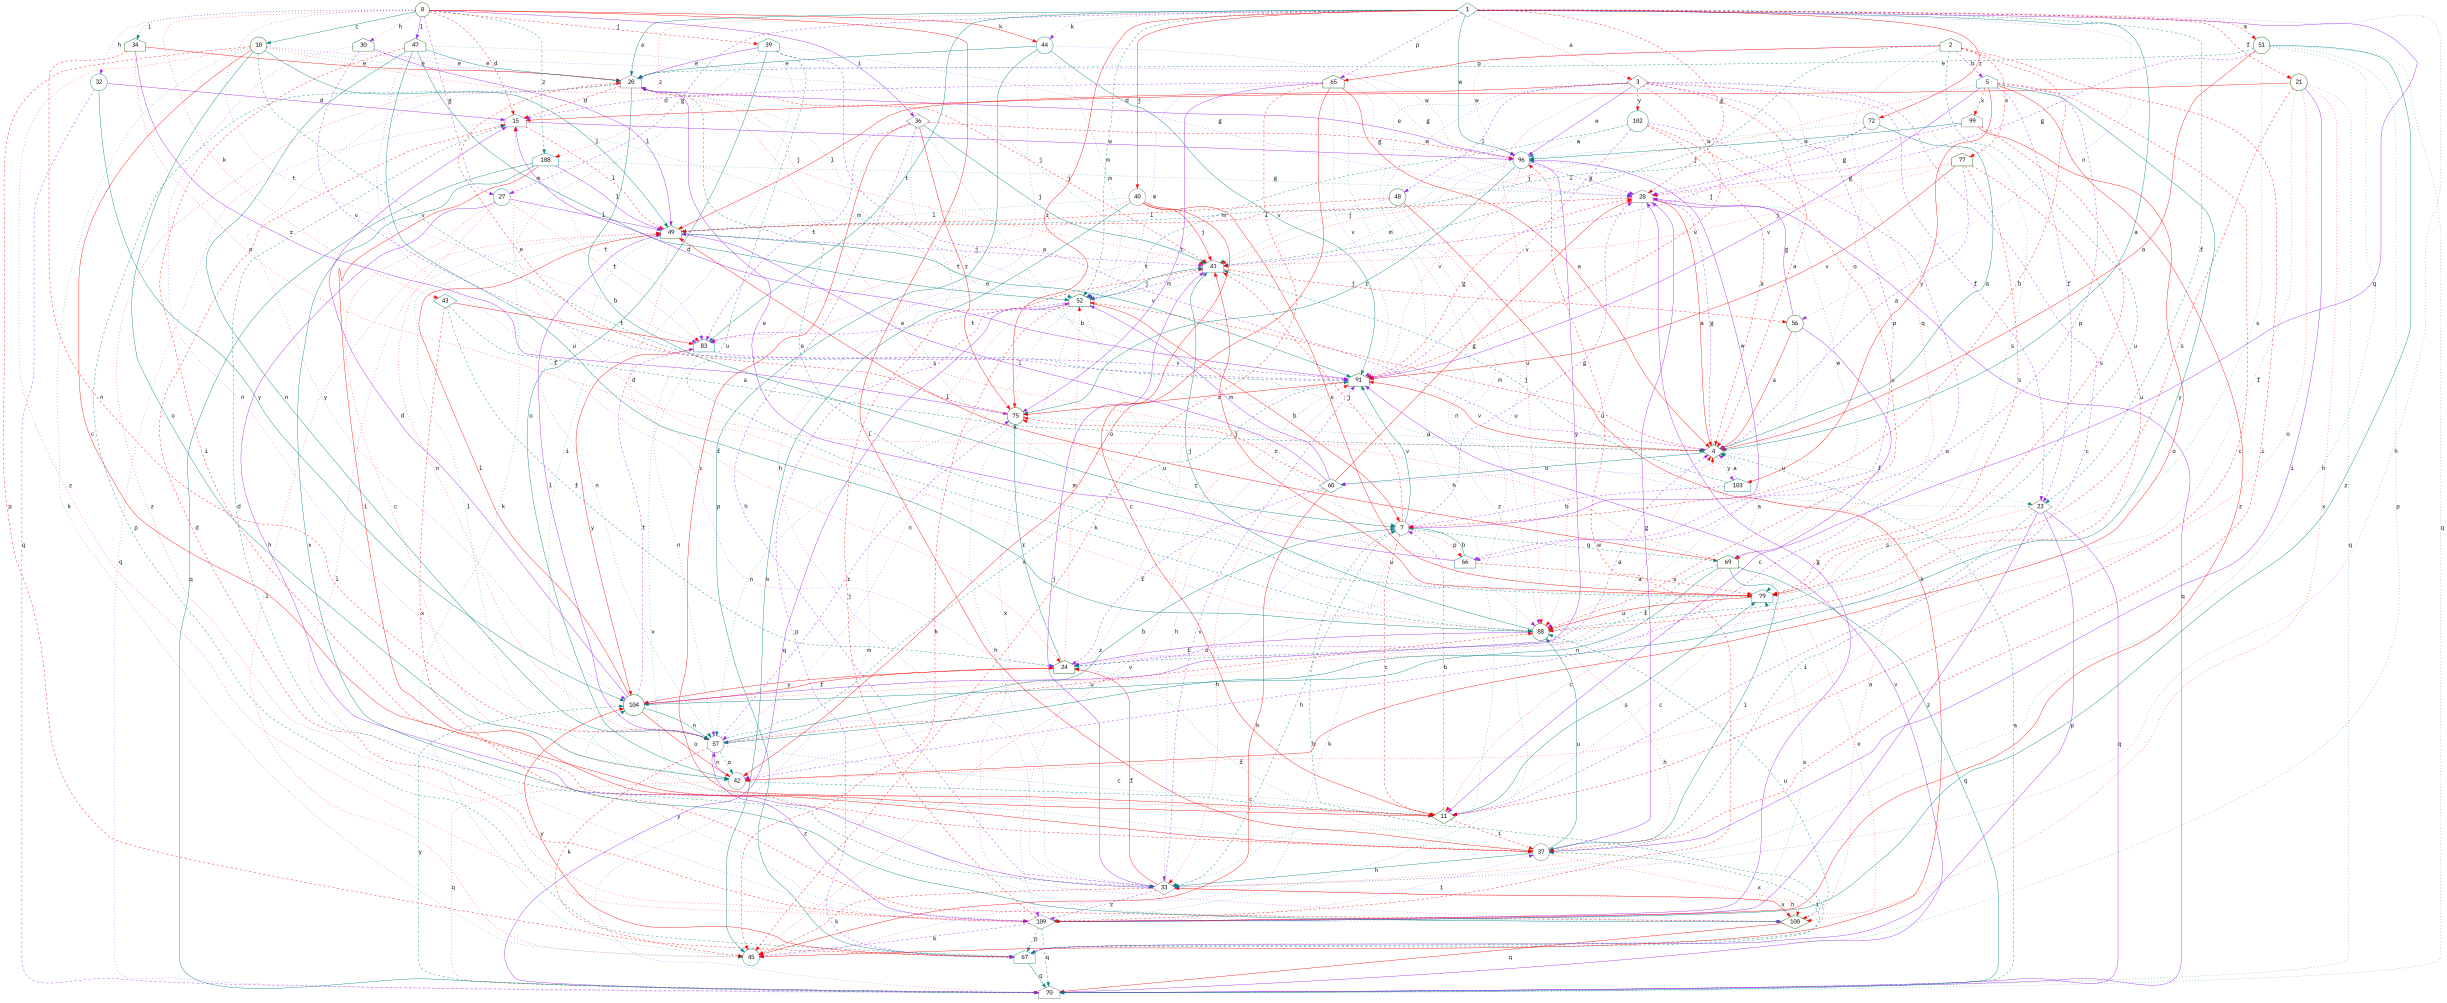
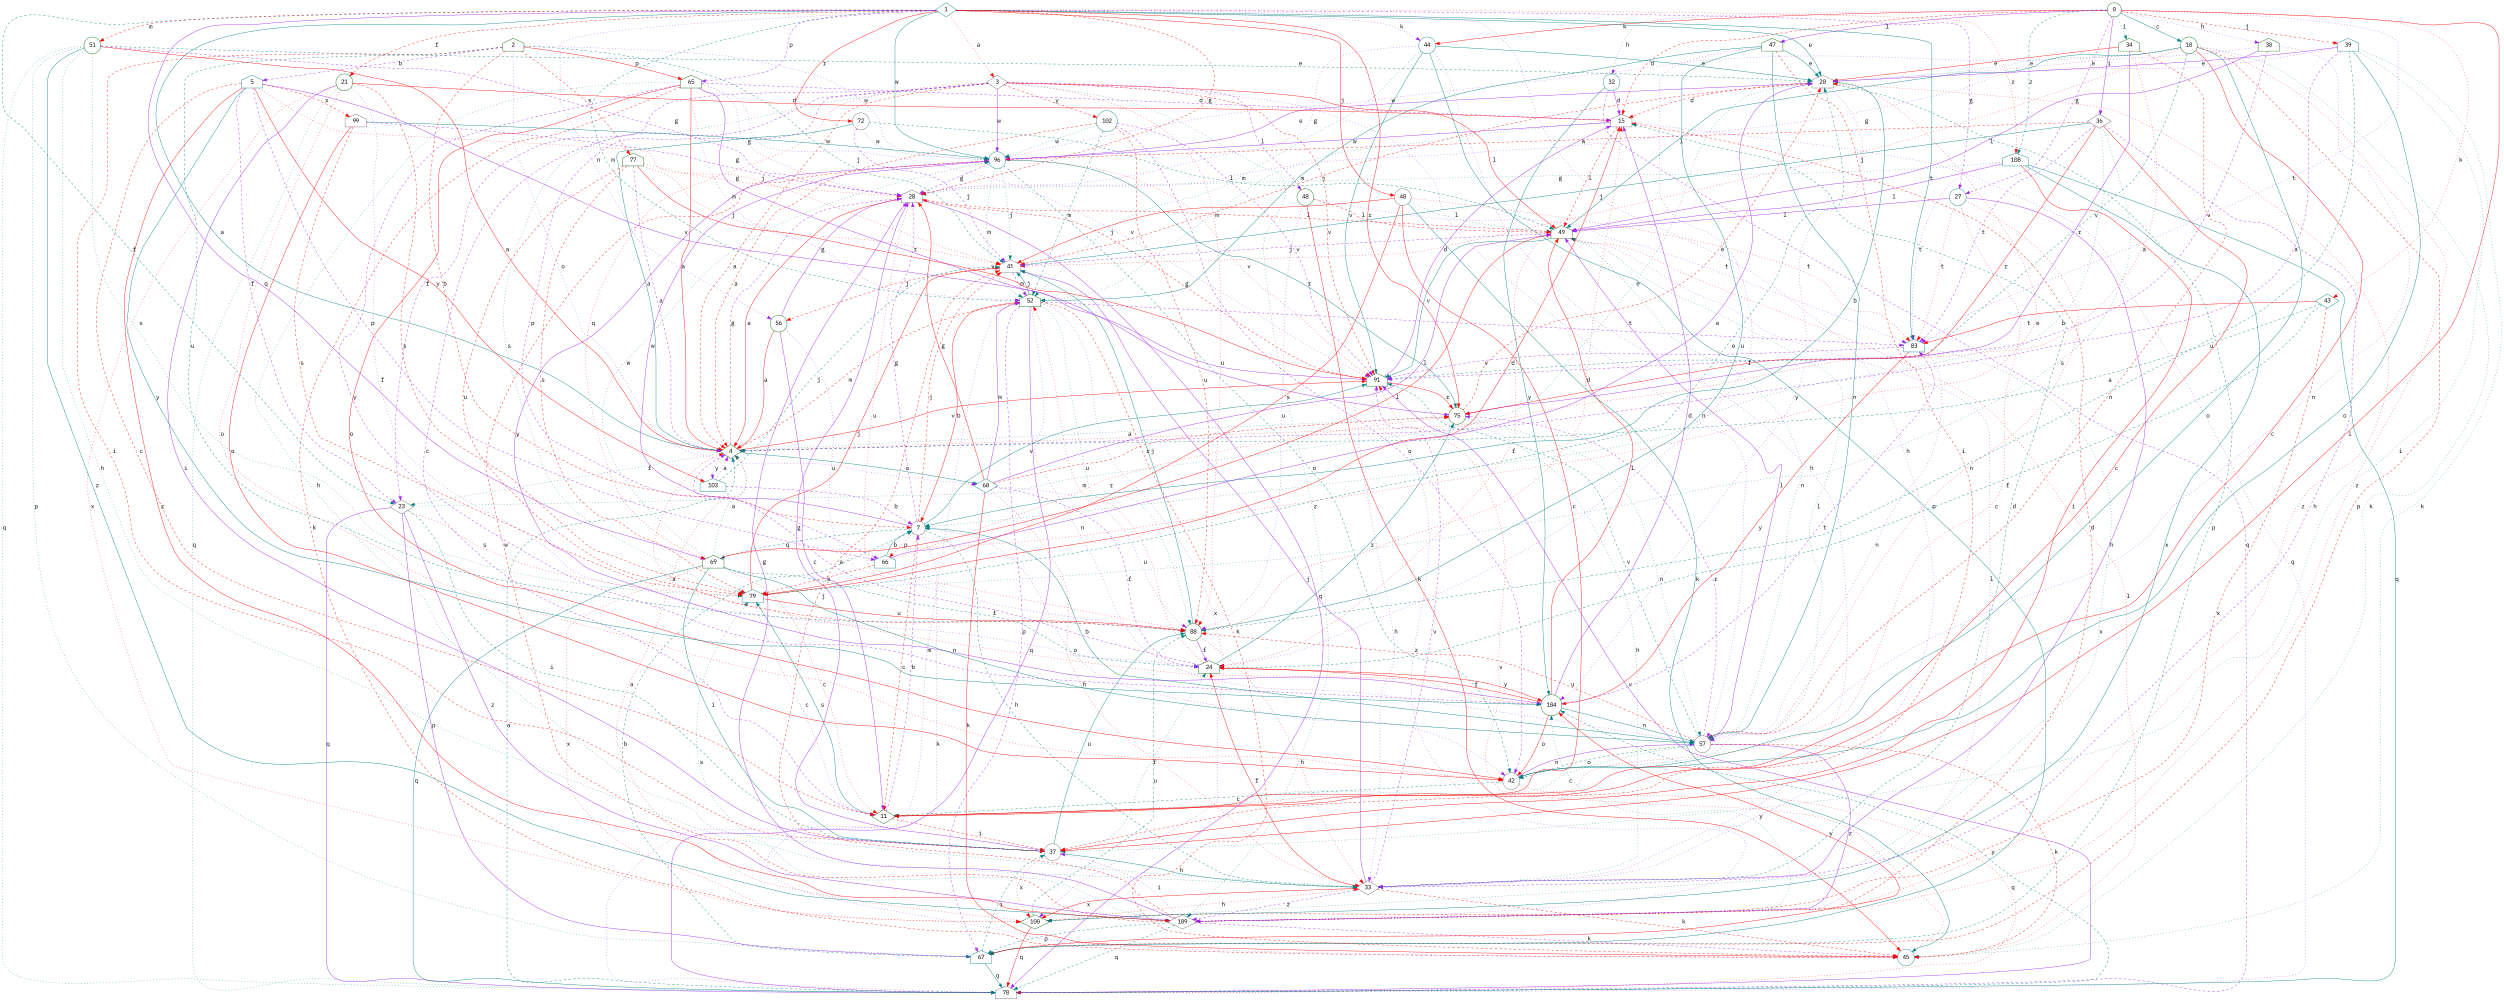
edge "47" -> "41": removed, label "j"
edge "96" -> "42": added, label "o"
edge "79" -> "15": added, label "d"
edge "65" -> "104": added, label "y"
